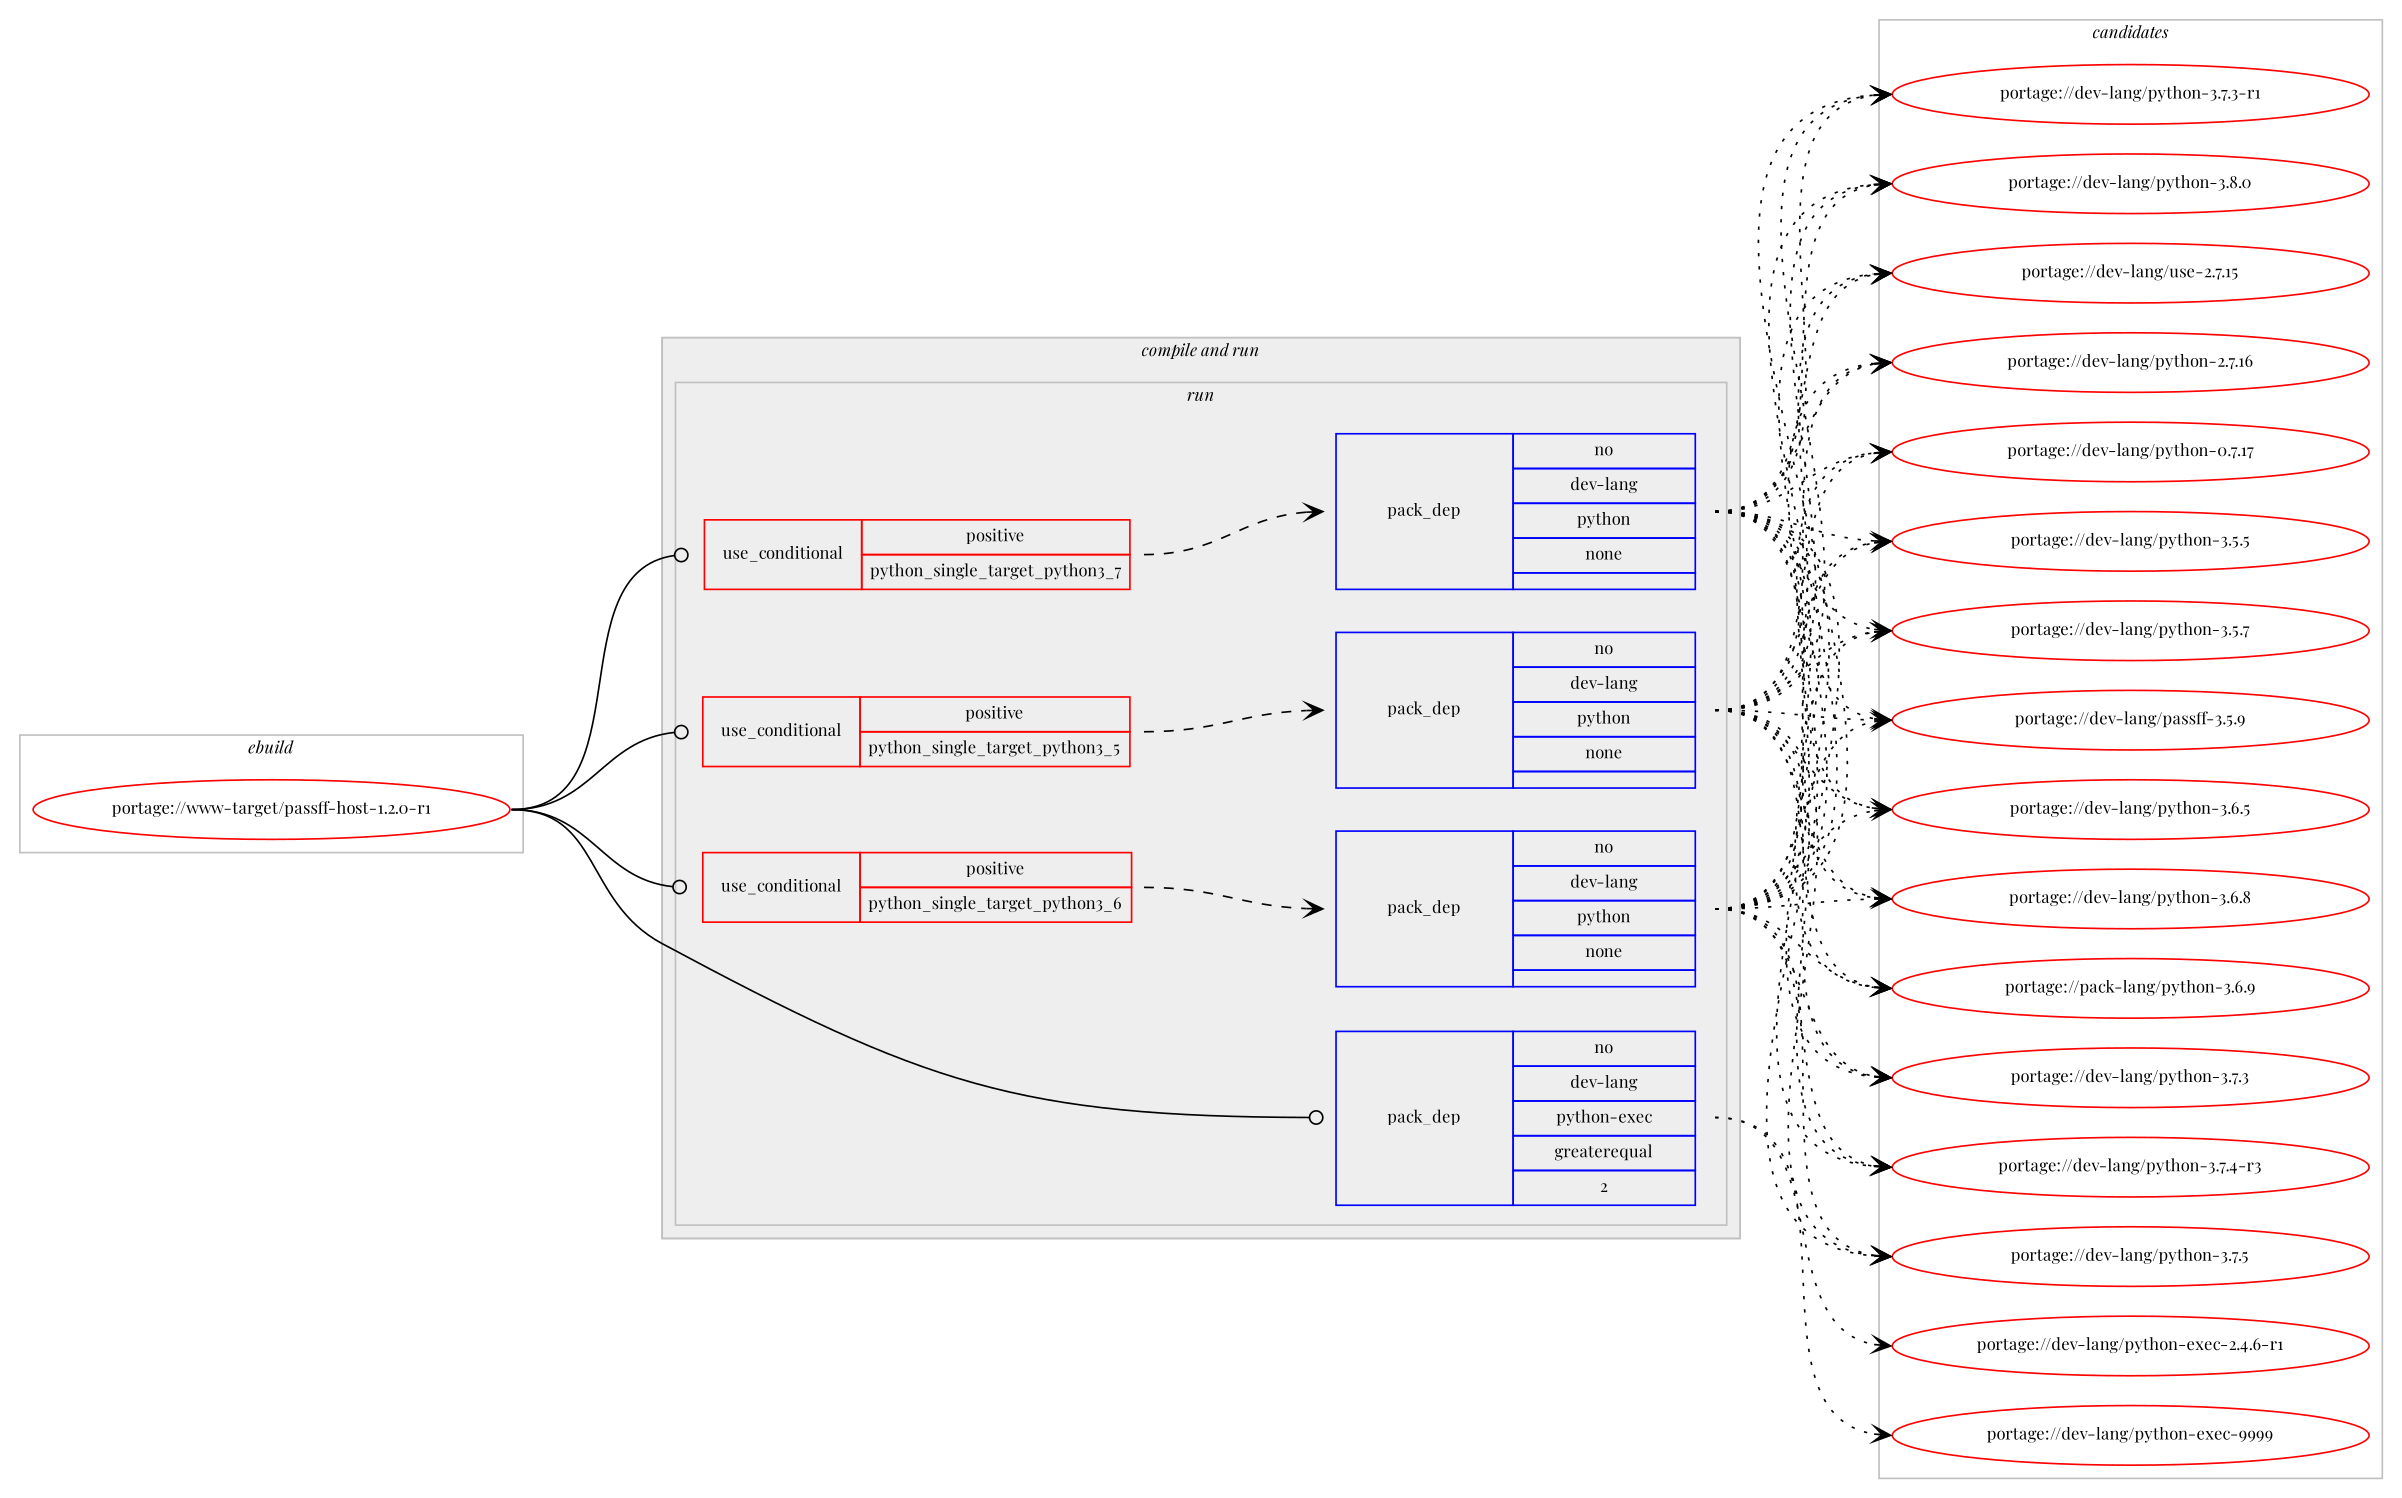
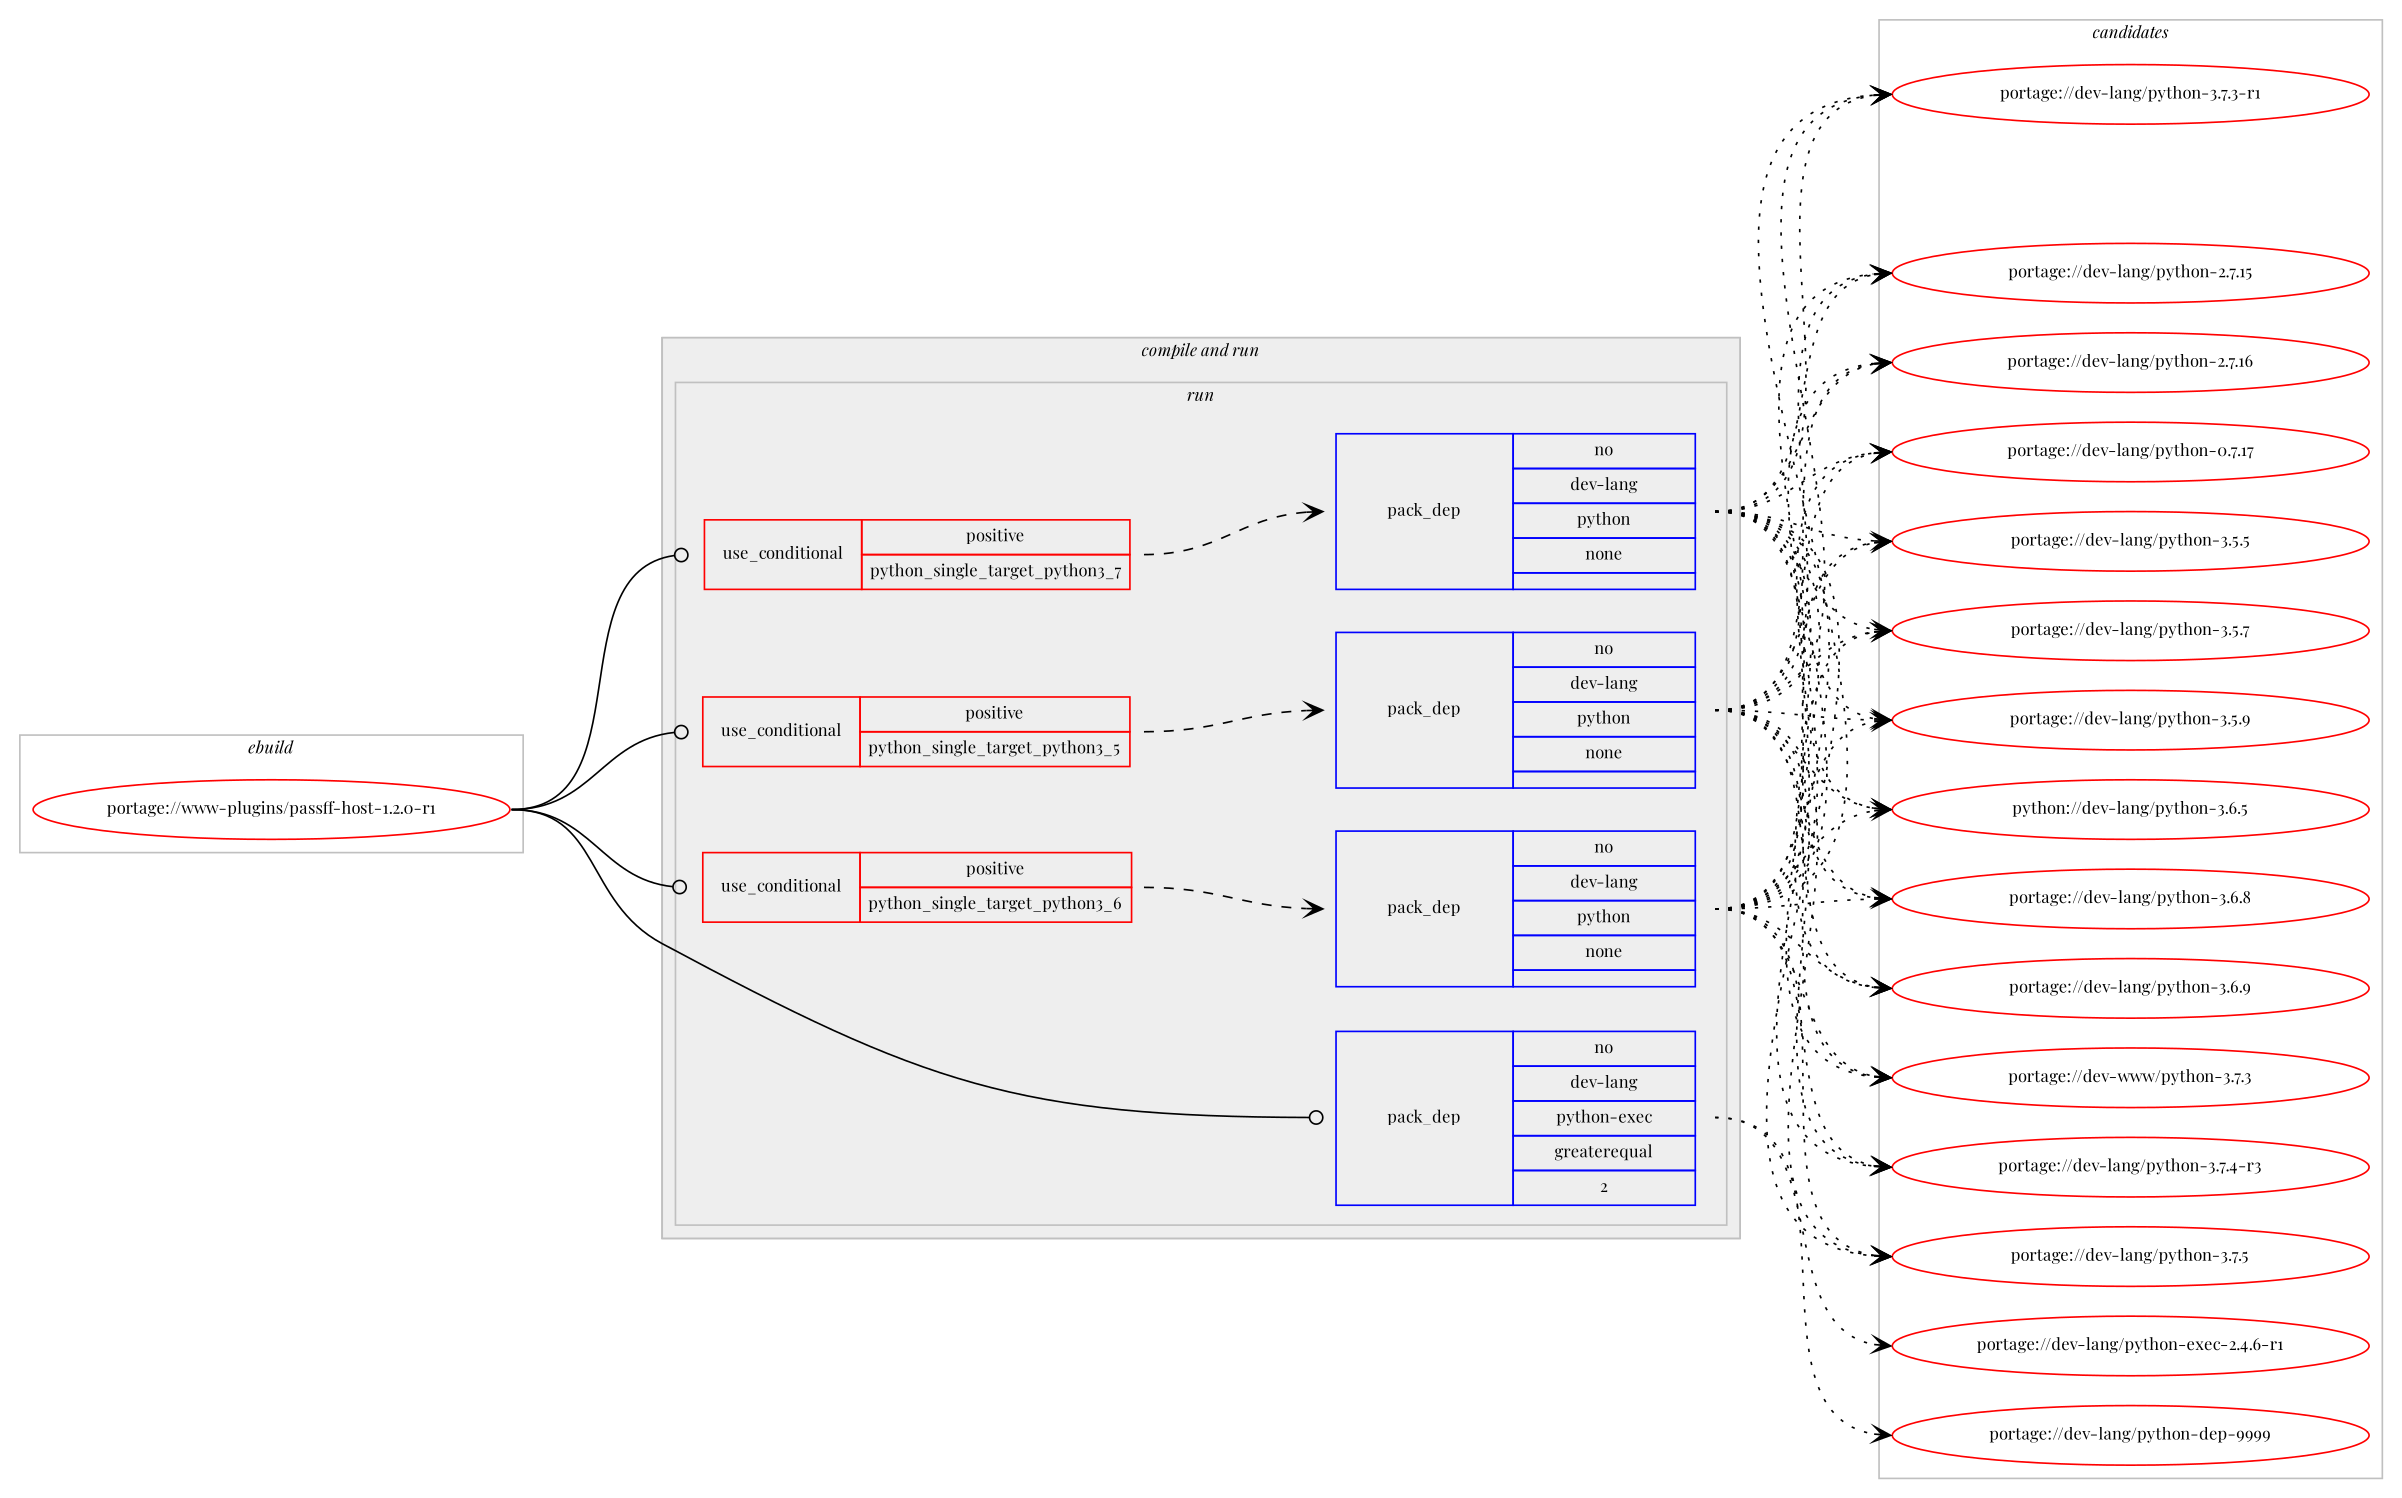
node "portage://dev-lang/python-3.8.0": removed
node "portage://dev-lang/use-2.7.15": label "portage://dev-lang/use-2.7.15" -> "portage://dev-lang/python-2.7.15"
node "portage://dev-lang/passff-3.5.9": label "portage://dev-lang/passff-3.5.9" -> "portage://dev-lang/python-3.5.9"
node "portage://www-target/passff-host-1.2.0-r1": label "portage://www-target/passff-host-1.2.0-r1" -> "portage://www-plugins/passff-host-1.2.0-r1"
node "portage://dev-lang/python-3.6.5": label "portage://dev-lang/python-3.6.5" -> "python://dev-lang/python-3.6.5"
node "portage://pack-lang/python-3.6.9": label "portage://pack-lang/python-3.6.9" -> "portage://dev-lang/python-3.6.9"
node "portage://dev-lang/python-3.7.3": label "portage://dev-lang/python-3.7.3" -> "portage://dev-www/python-3.7.3"
node "portage://dev-lang/python-exec-9999": label "portage://dev-lang/python-exec-9999" -> "portage://dev-lang/python-dep-9999"
